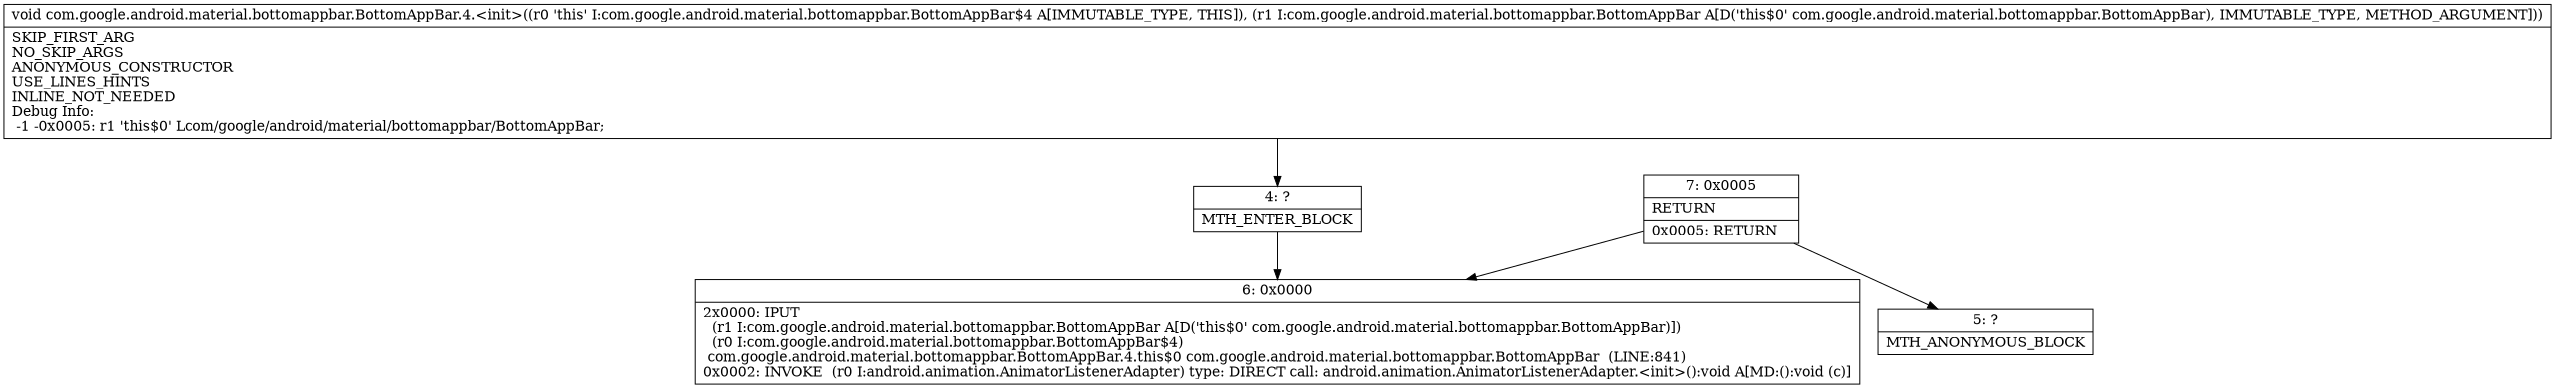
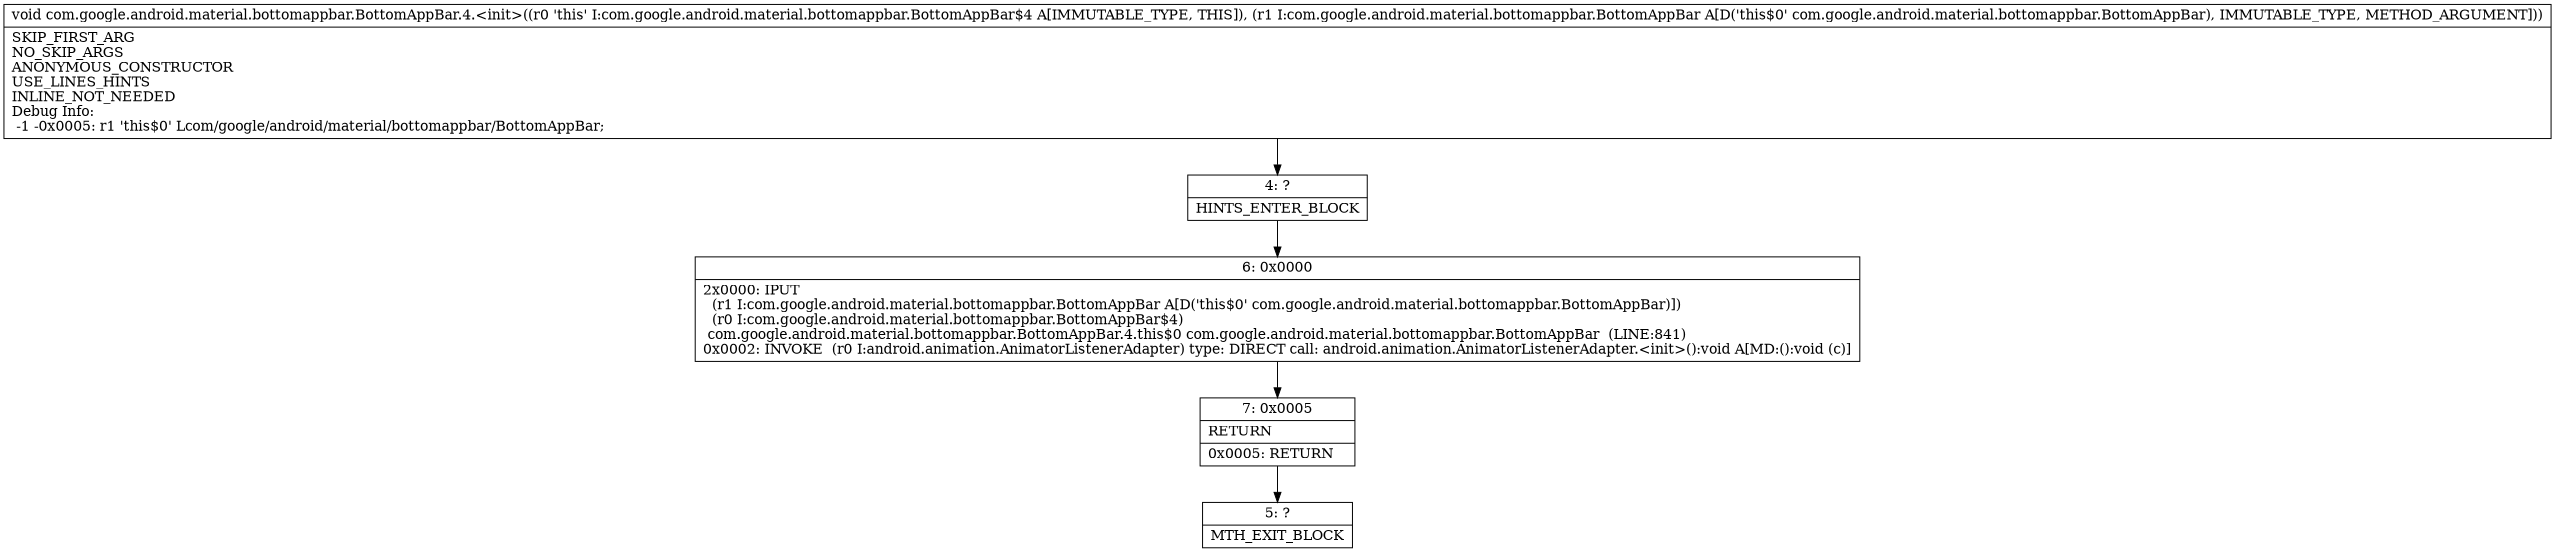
node "4: ?": text "MTH_ENTER_BLOCK" -> "HINTS_ENTER_BLOCK"
edge "7: 0x0005" -> "6: 0x0000": reversed
node "5: ?": text "MTH_ANONYMOUS_BLOCK" -> "MTH_EXIT_BLOCK"
